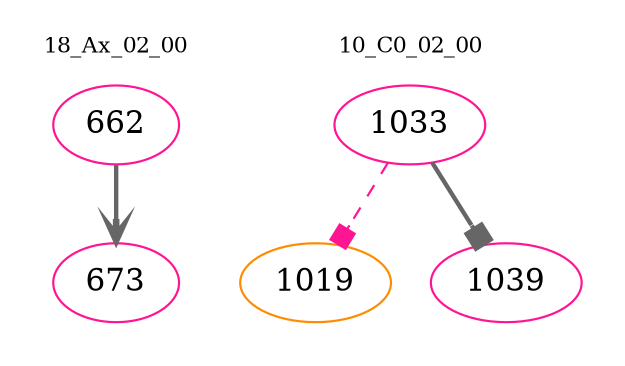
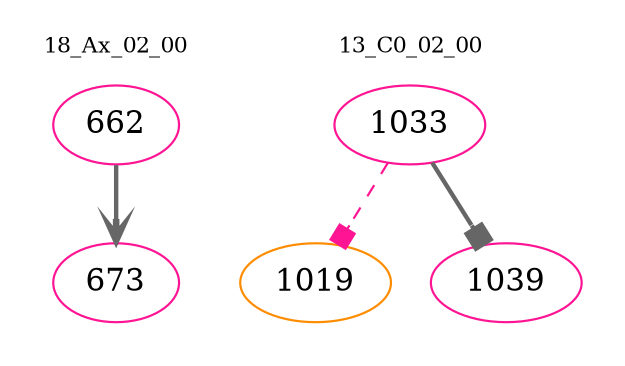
cluster "10_C0_02_00": label "10_C0_02_00" -> "13_C0_02_00"
